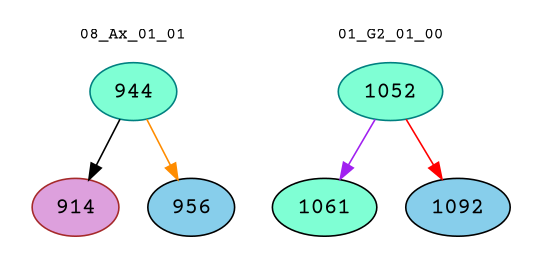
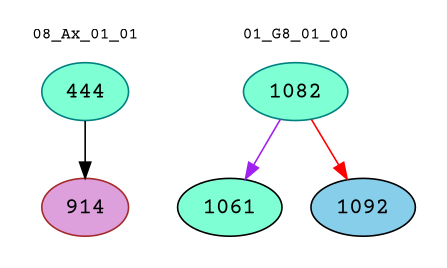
cluster "01_G2_01_00": label "01_G2_01_00" -> "01_G8_01_00"
node "944": label "944" -> "444"
node "1052": label "1052" -> "1082"
node "956": removed
